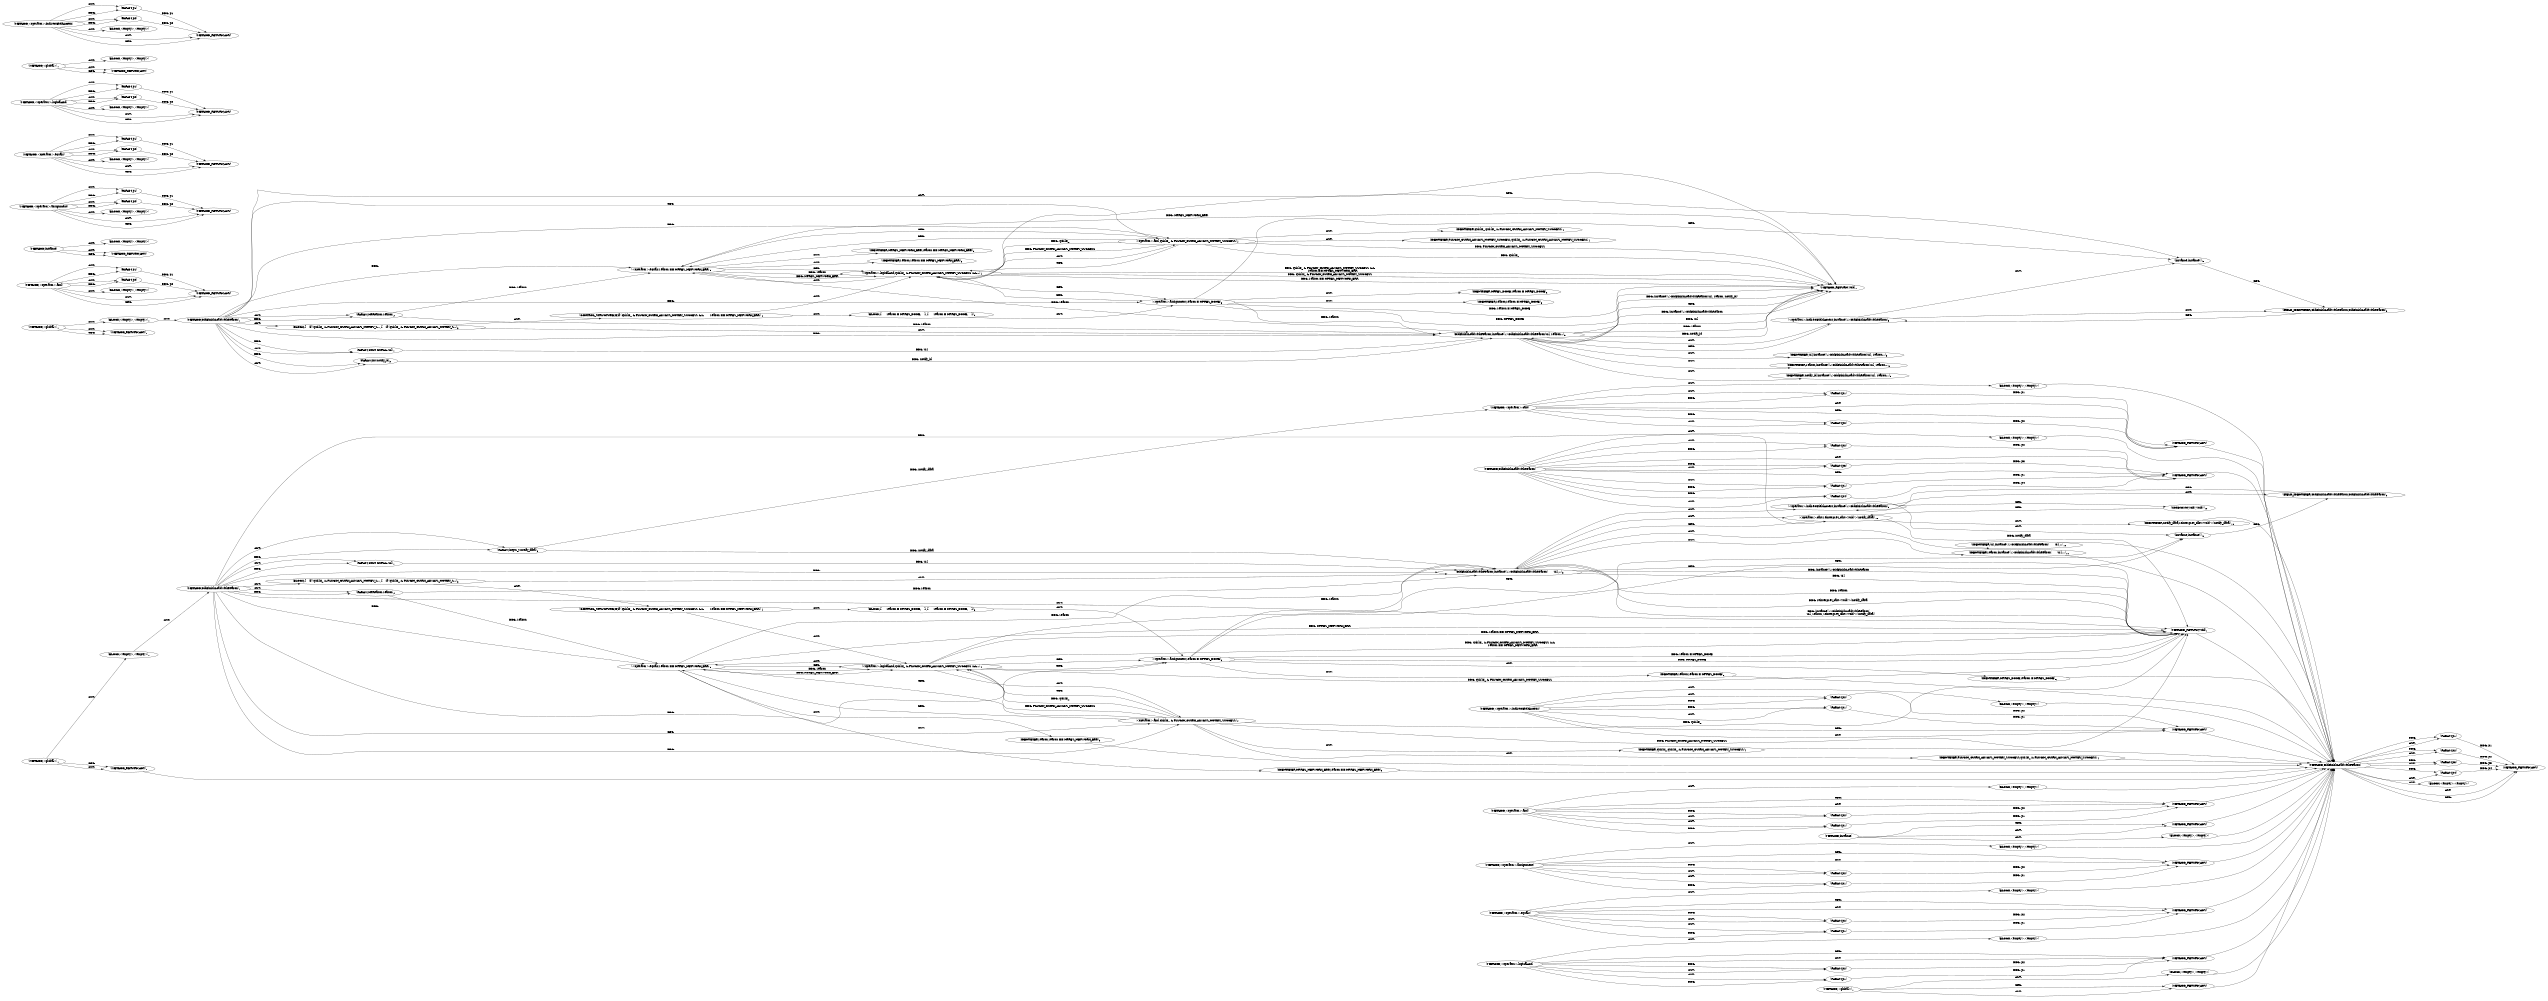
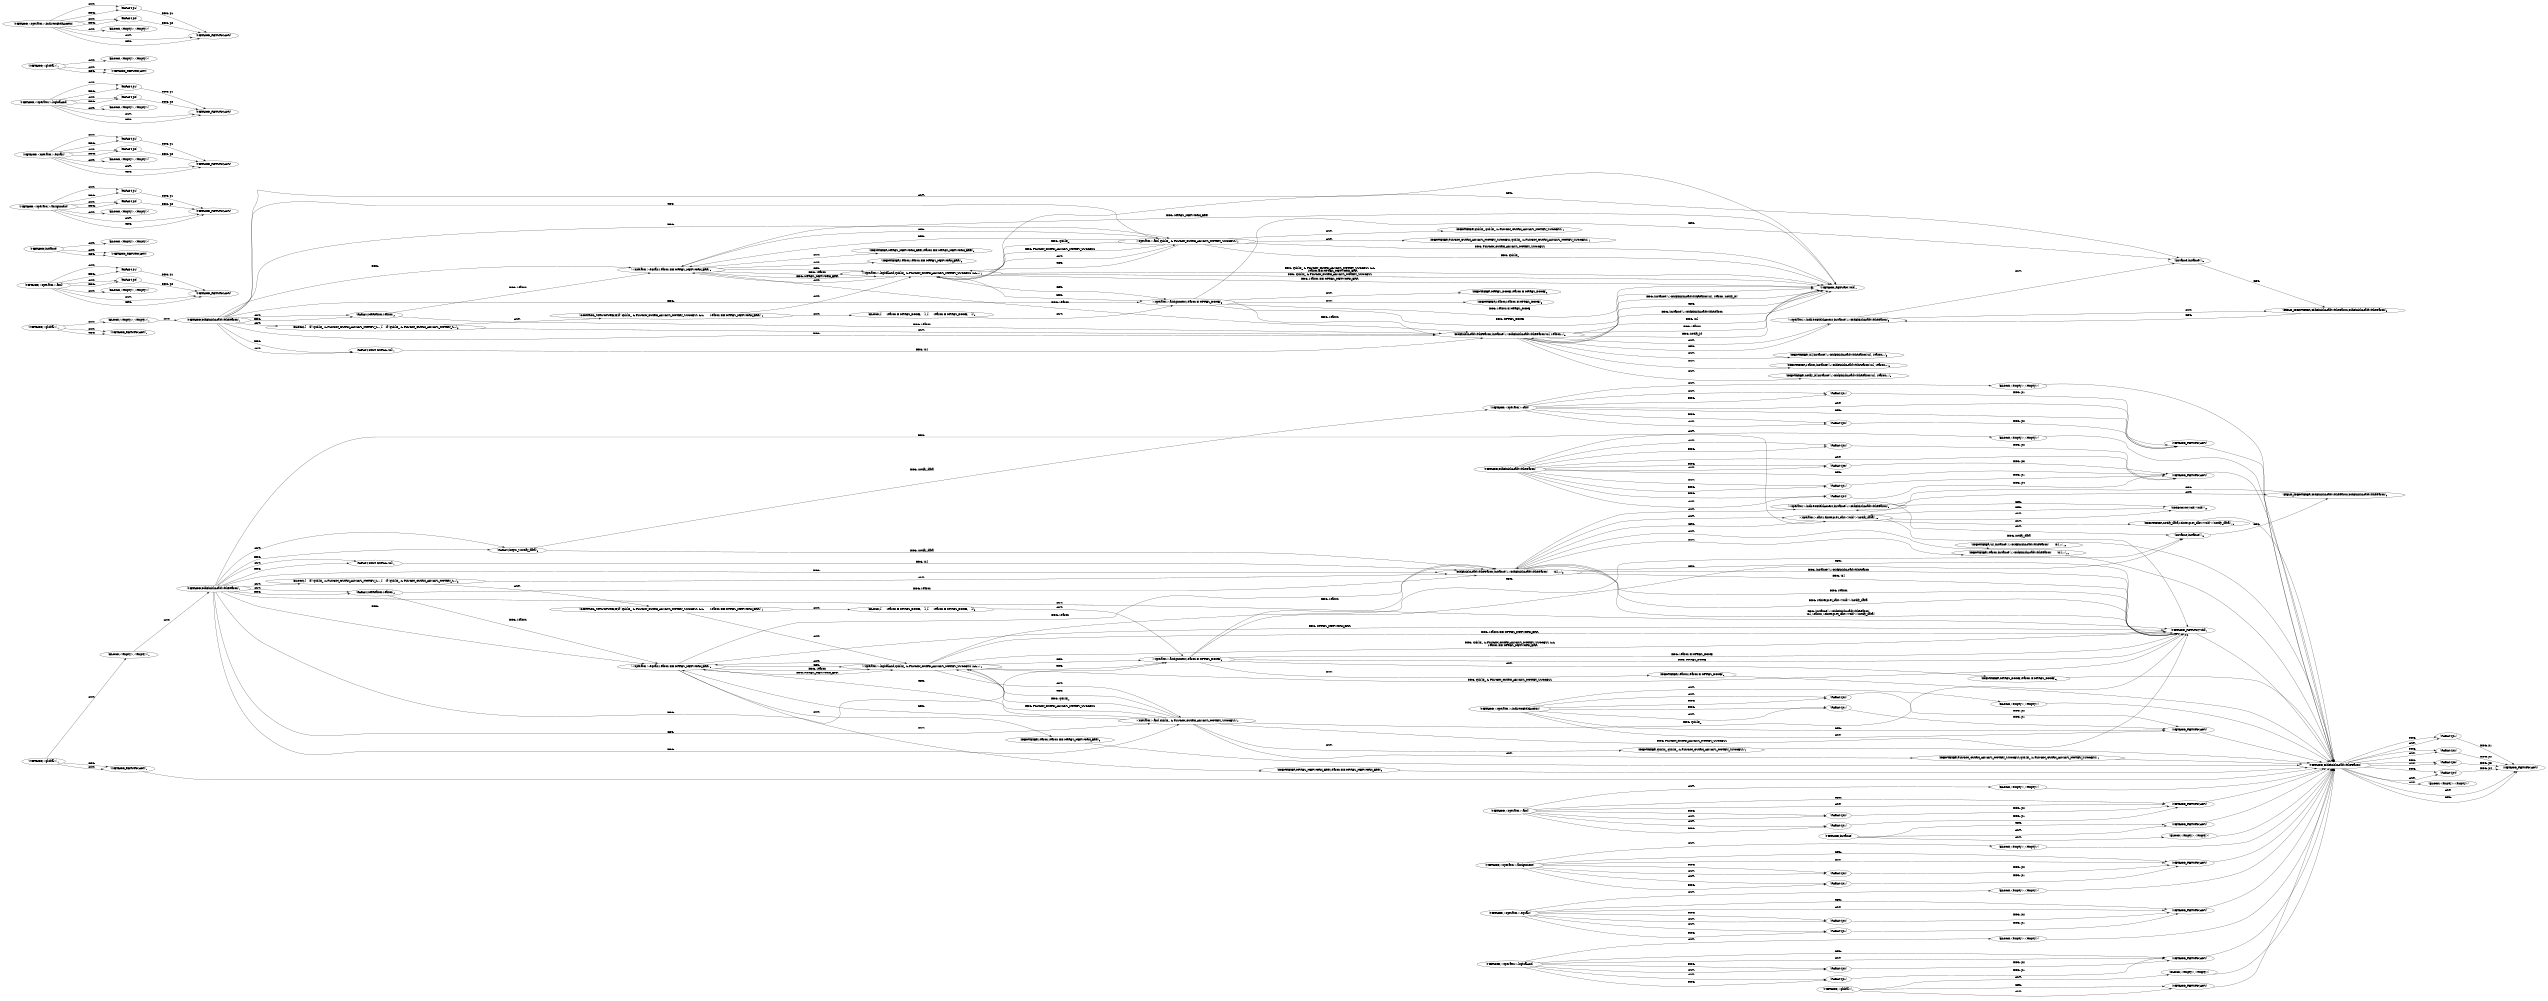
node "(PARAM,int notify_id)": removed
edge "(<operator>.cast,reinterpret_cast<void*>(notify_data))" -> "(UNKNOWN,void*,void*)": added, label "AST:"
